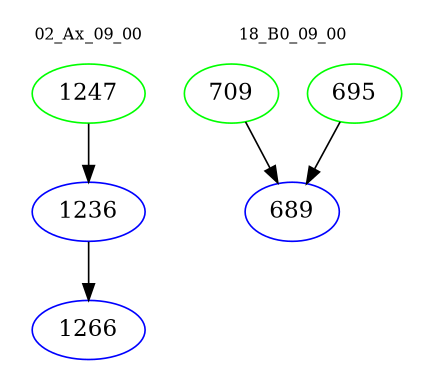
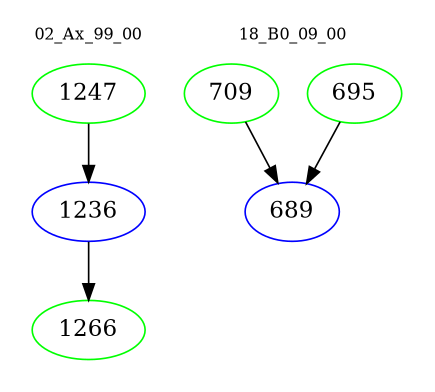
cluster "02_Ax_09_00": label "02_Ax_09_00" -> "02_Ax_99_00"
node "1266": color blue -> green
